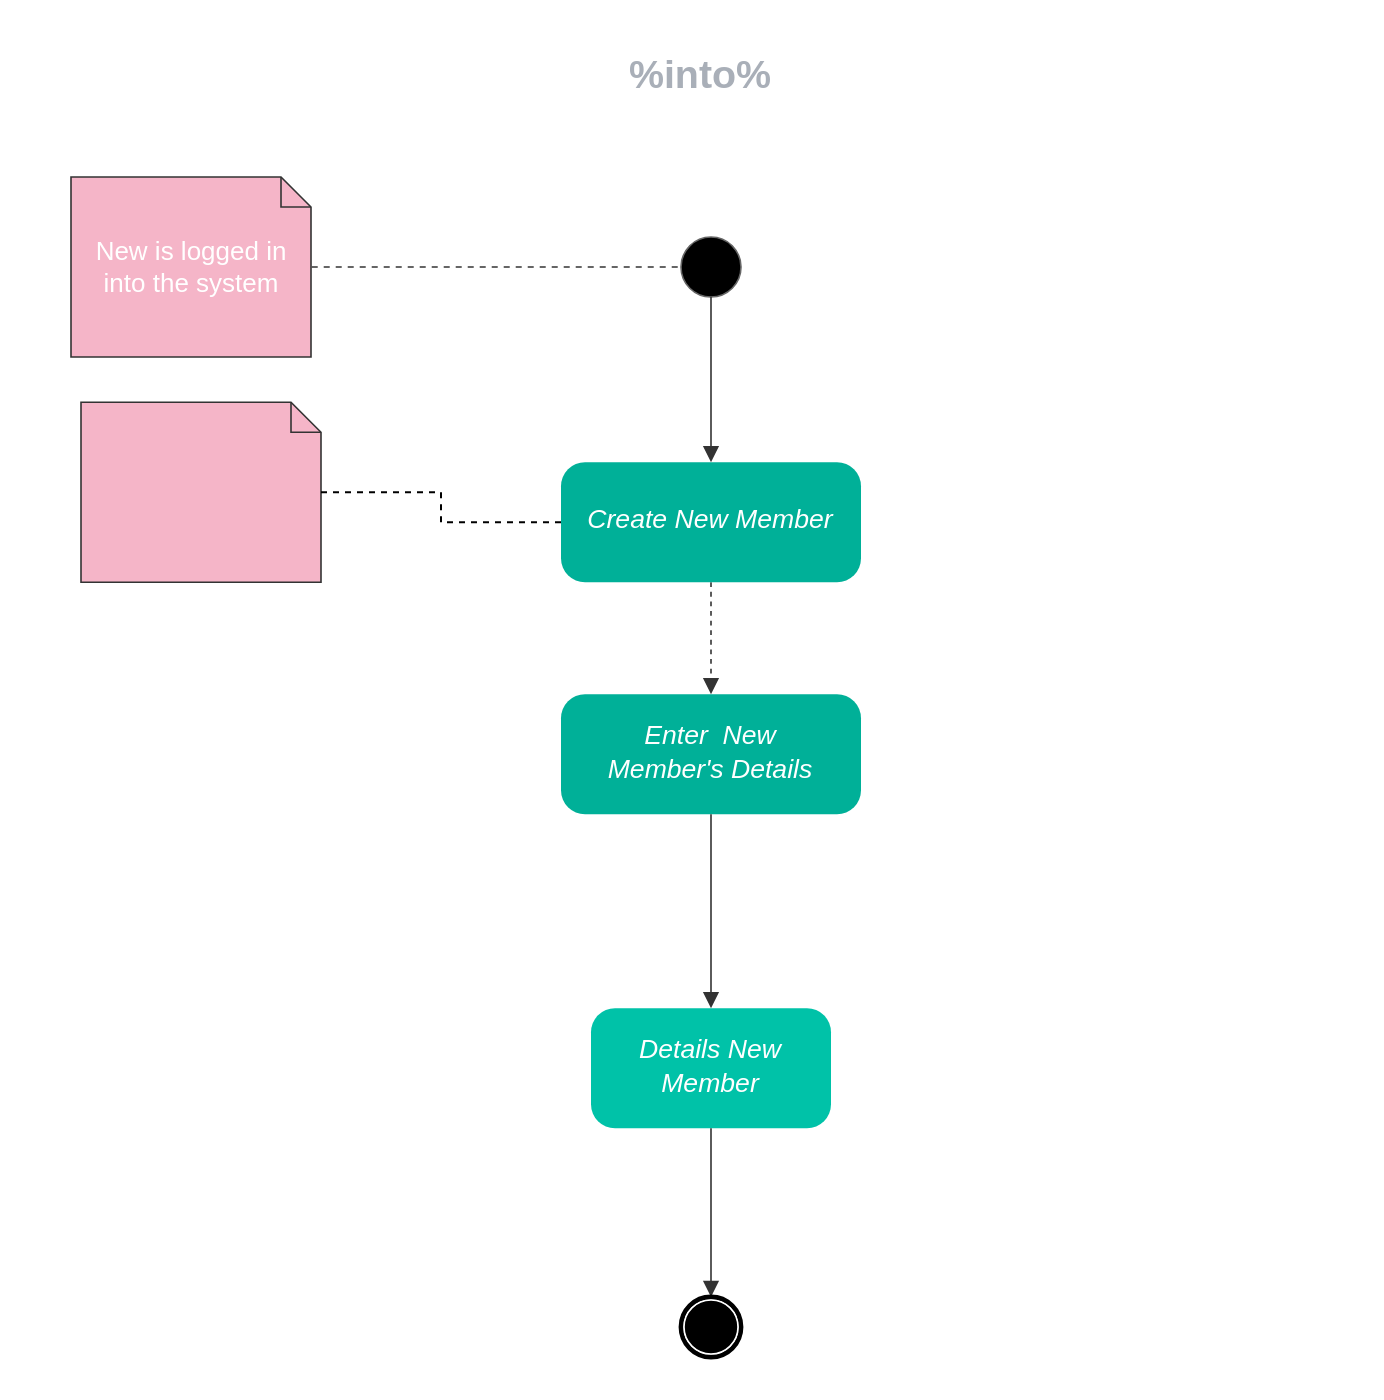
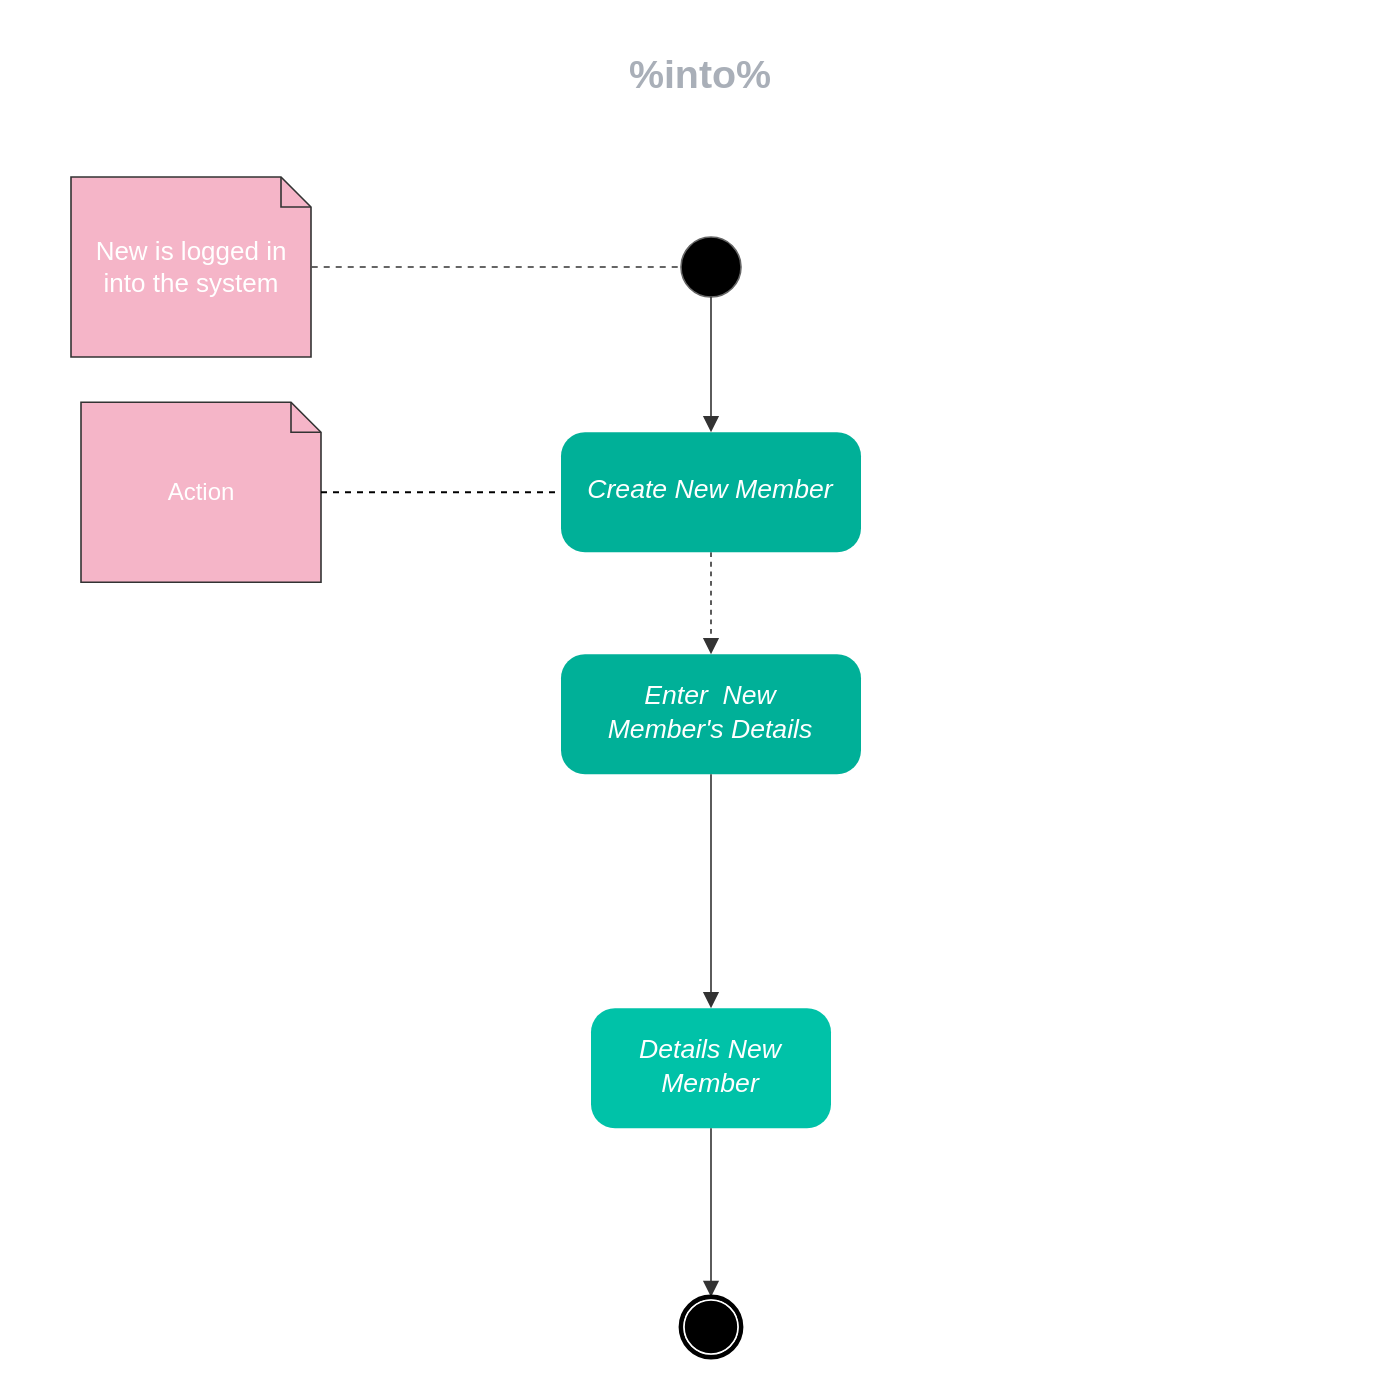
node "Action": added
node "Create New Member": moved (711, 522) -> (711, 492)
node "Enter New Member's Details": moved (711, 754) -> (711, 714)
